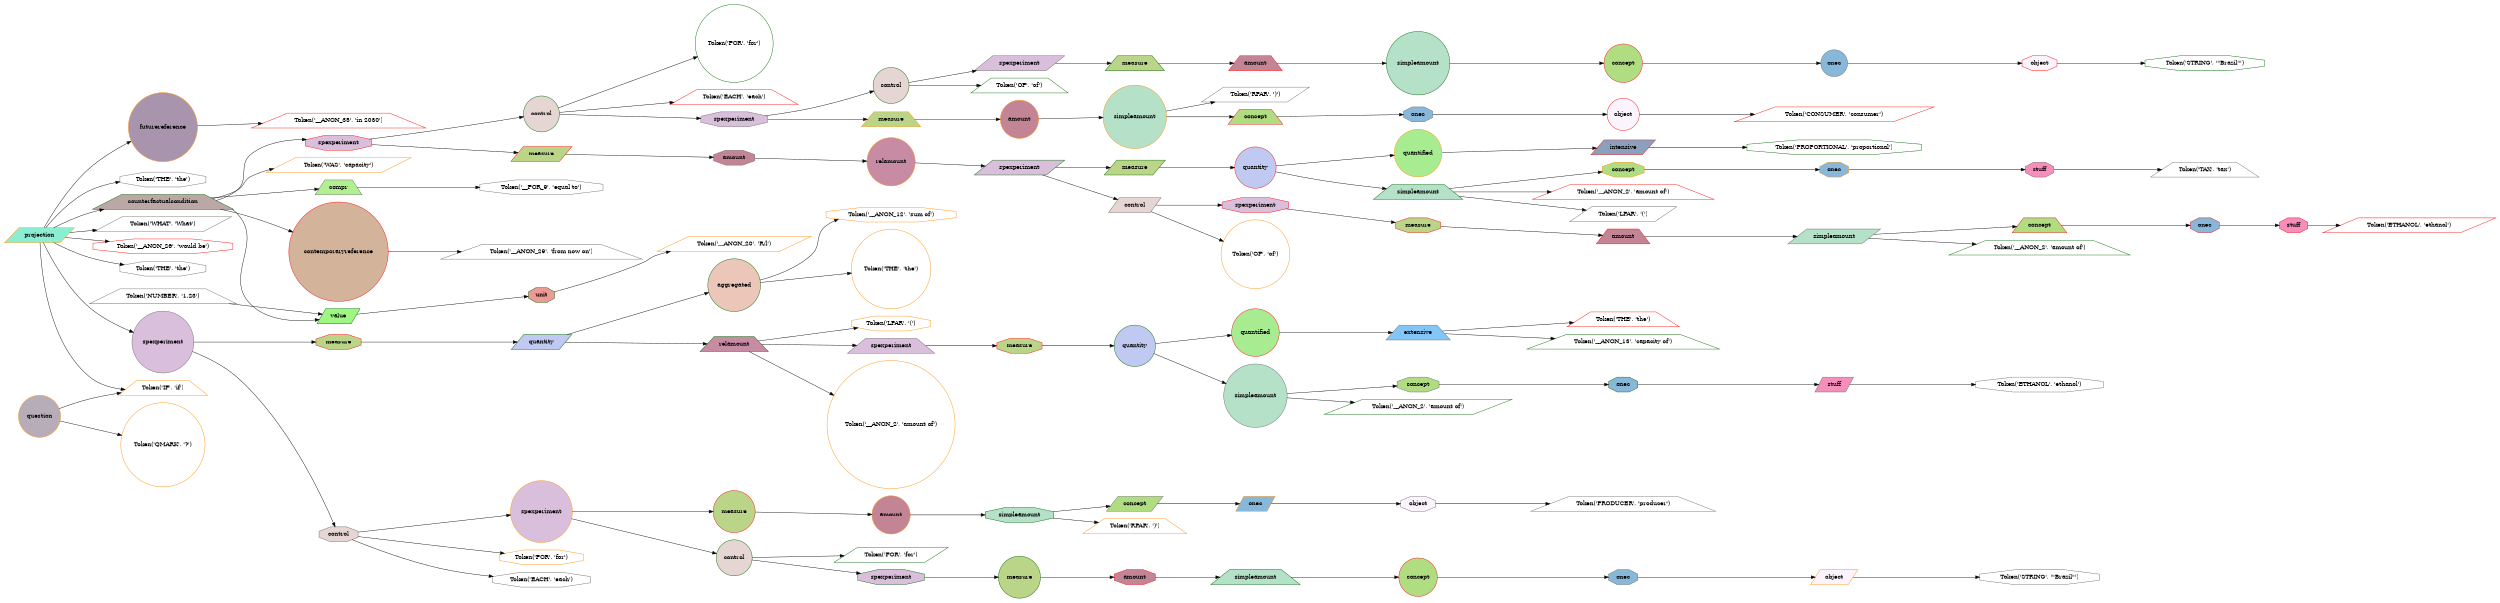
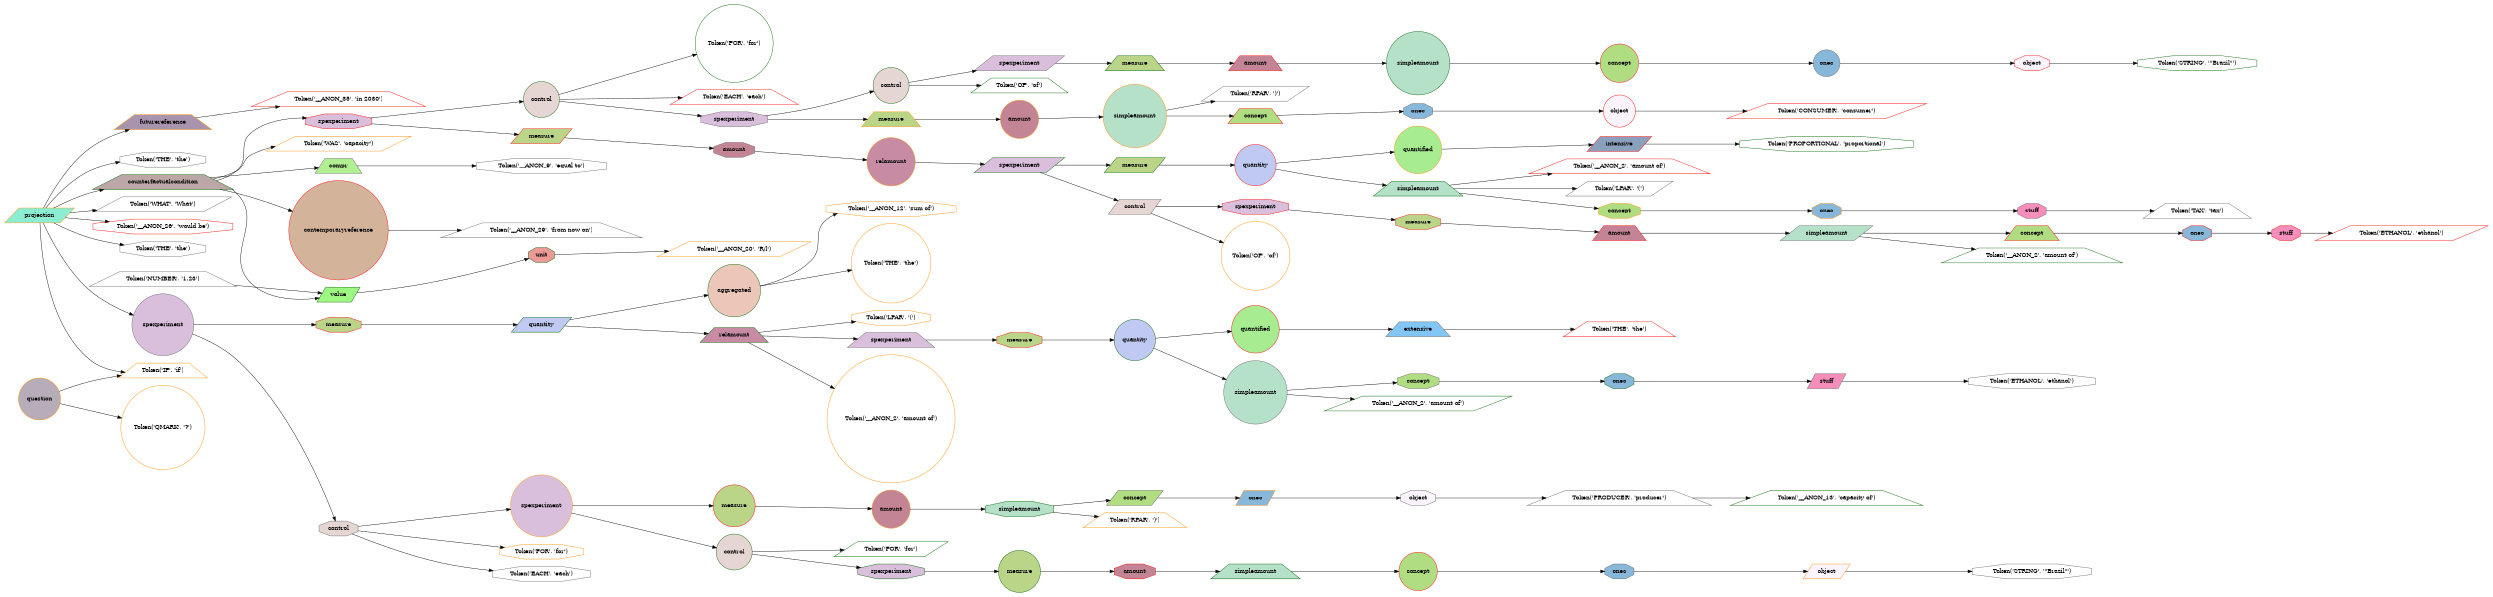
node "futurereference": shape circle -> trapezium
node "Token('__FOR_9', 'equal to')": label "Token('__FOR_9', 'equal to')" -> "Token('__ANON_9', 'equal to')"
edge "extensive" -> "Token('__ANON_13', 'capacity of')": now "Token('PRODUCER', 'producer')" -> "Token('__ANON_13', 'capacity of')"
